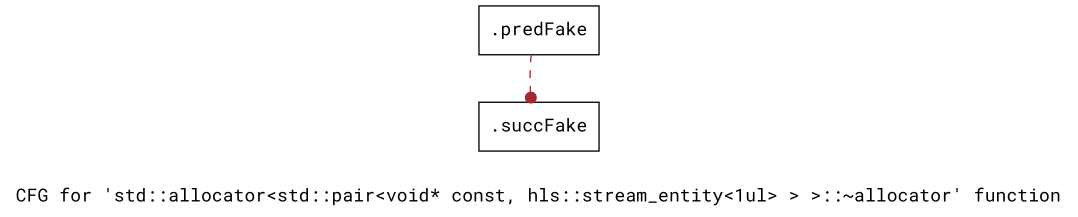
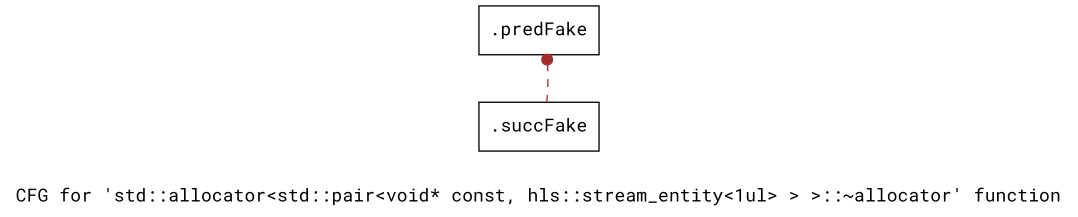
edge ".predFake" -> ".succFake": reversed
